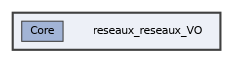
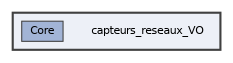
node "reseaux_reseaux_VO": label "reseaux_reseaux_VO" -> "capteurs_reseaux_VO"
